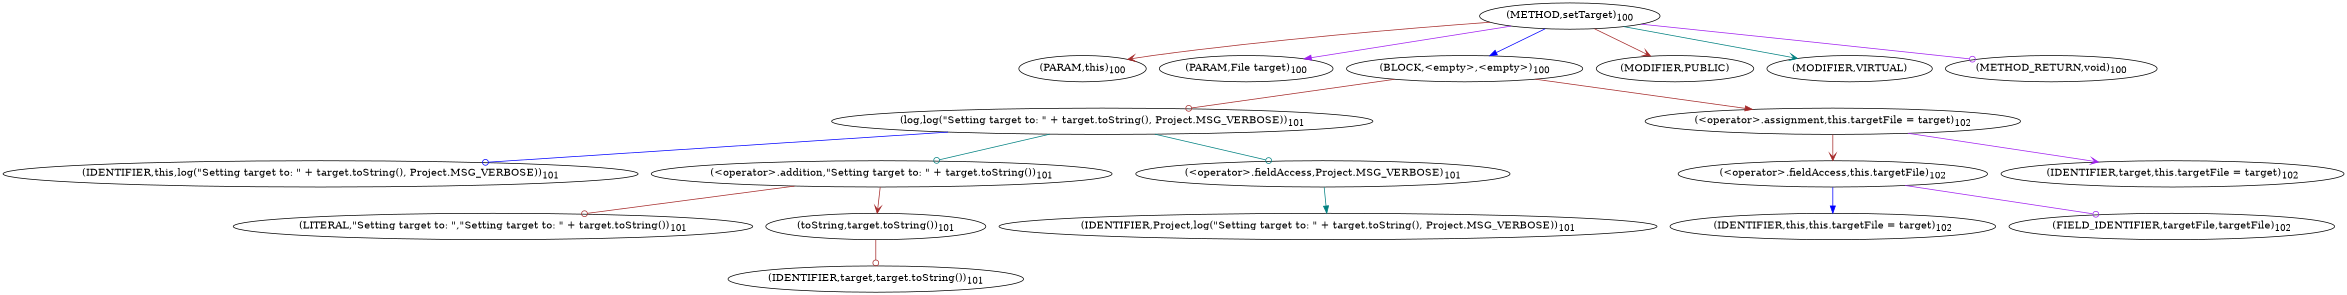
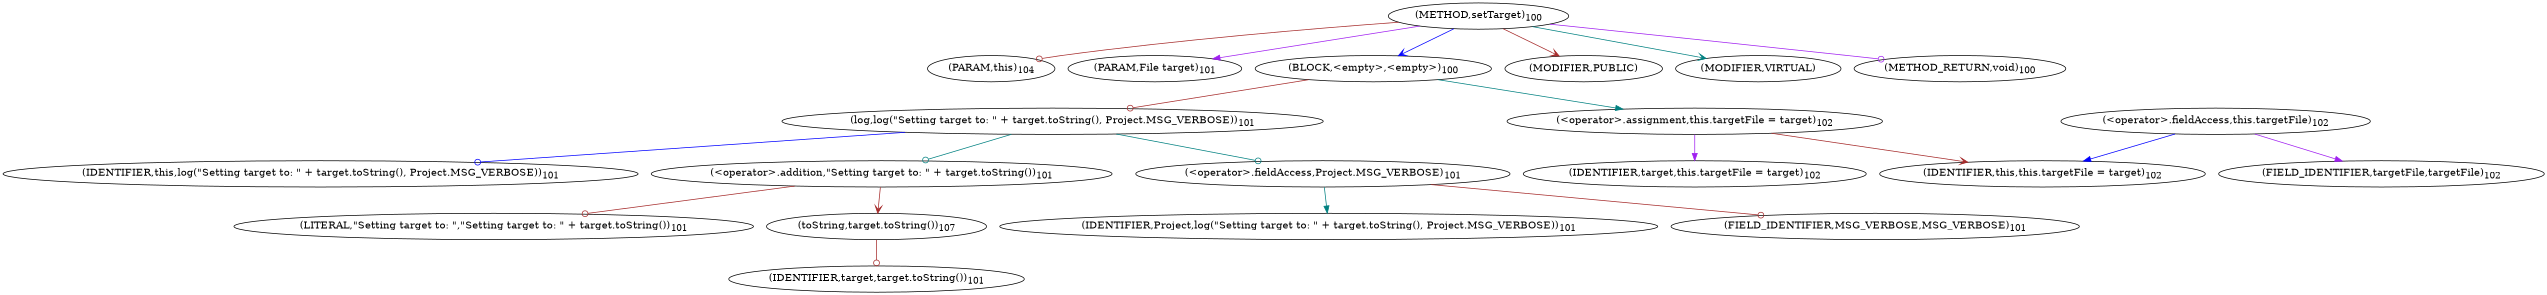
edge "(METHOD,setTarget)" -> "(PARAM,this)": arrowhead vee -> odot
edge "(METHOD,setTarget)" -> "(BLOCK,<empty>,<empty>)": arrowhead normal -> vee
node "(PARAM,this)": text "100" -> "104"
node "(PARAM,File target)": text "100" -> "101"
edge "(BLOCK,<empty>,<empty>)" -> "(<operator>.assignment,this.targetFile = target)": color brown -> teal
edge "(<operator>.assignment,this.targetFile = target)" -> "(<operator>.fieldAccess,this.targetFile)": now "(<operator>.assignment,this.targetFile = target)" -> "(IDENTIFIER,this,this.targetFile = target)"
edge "(<operator>.assignment,this.targetFile = target)" -> "(IDENTIFIER,target,this.targetFile = target)": arrowhead vee -> normal
edge "(<operator>.fieldAccess,this.targetFile)" -> "(FIELD_IDENTIFIER,targetFile,targetFile)": arrowhead odot -> normal
node "(toString,target.toString())": text "101" -> "107"
node "(FIELD_IDENTIFIER,MSG_VERBOSE,MSG_VERBOSE)": added
